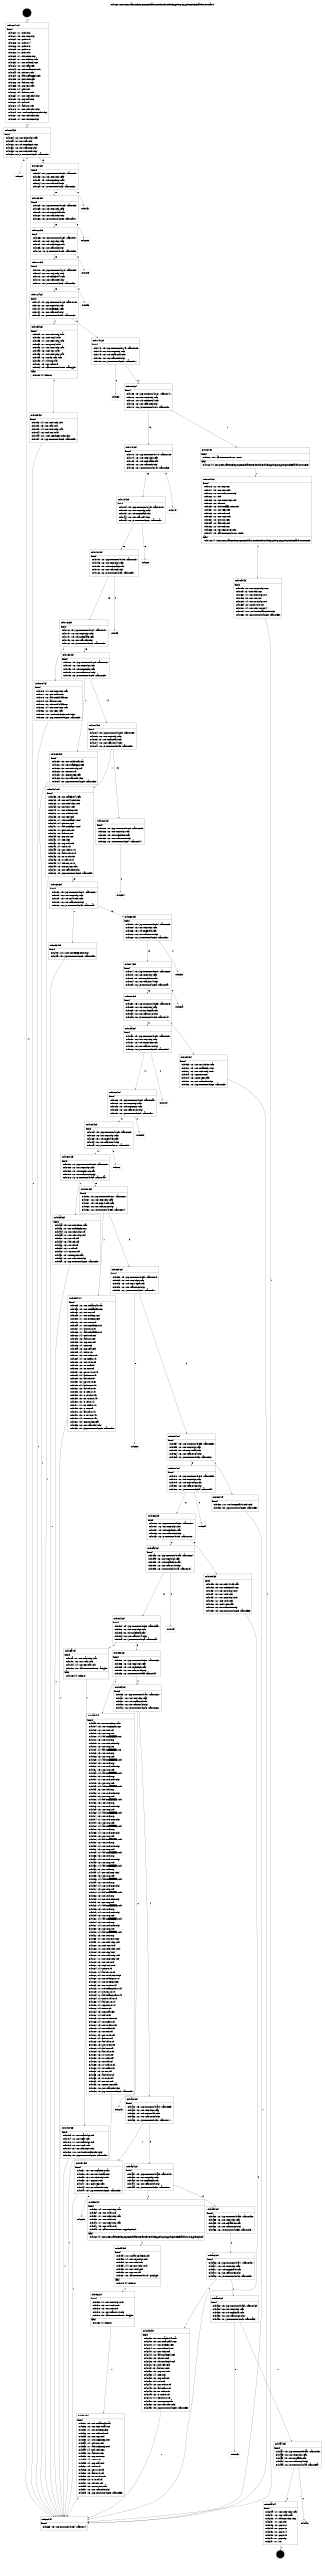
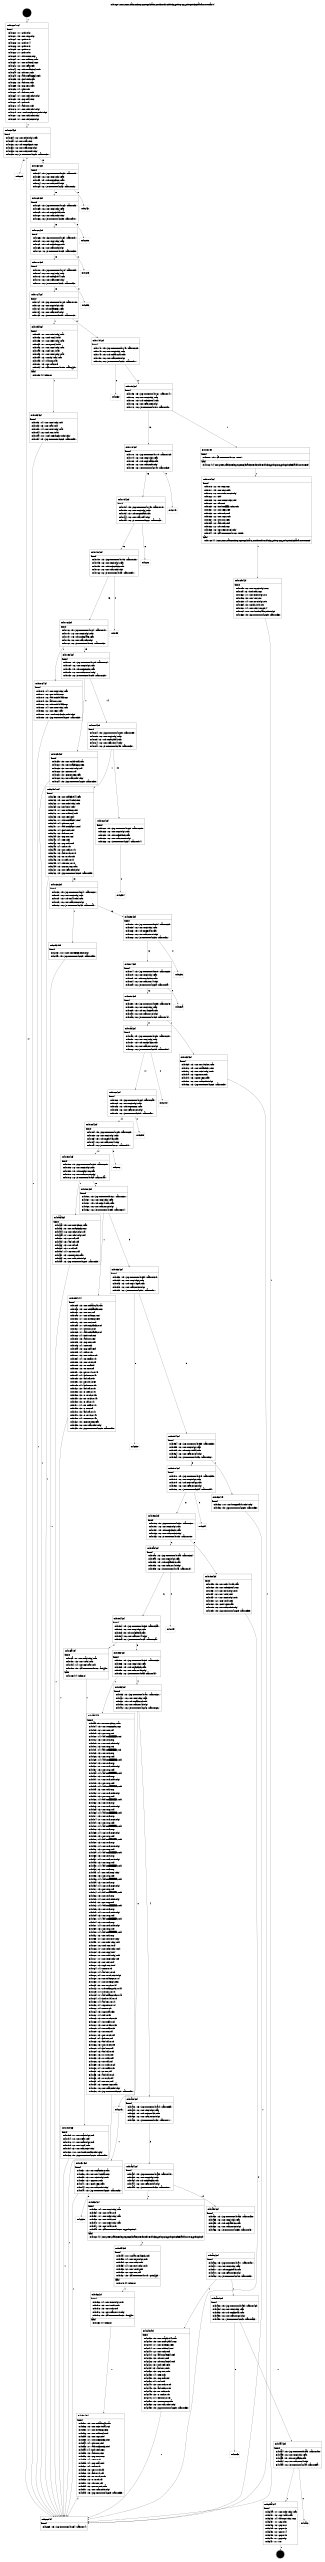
edge "0x401a18 [28]" -> "0x401d31 [30]": now "0x402246" -> "0x401d31 [30]"
edge "0x401a50 [28]" -> "0x401a6c [28]": removed, label "2"
